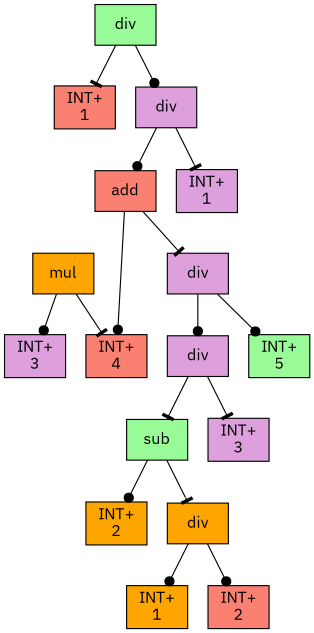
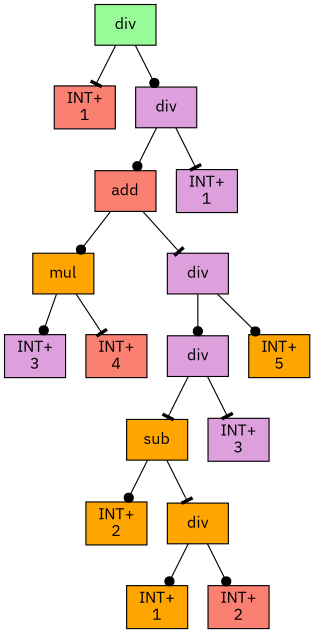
edge "add" -> "INT+ 4": now "add" -> "mul"
node "INT+ 5": fillcolor palegreen -> orange
node "sub": fillcolor palegreen -> orange
